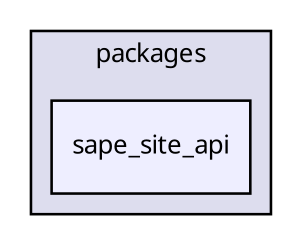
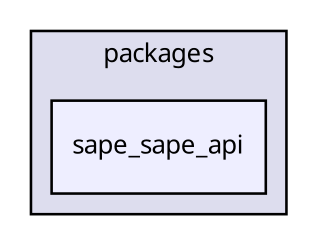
node "sape_site_api": label "sape_site_api" -> "sape_sape_api"
